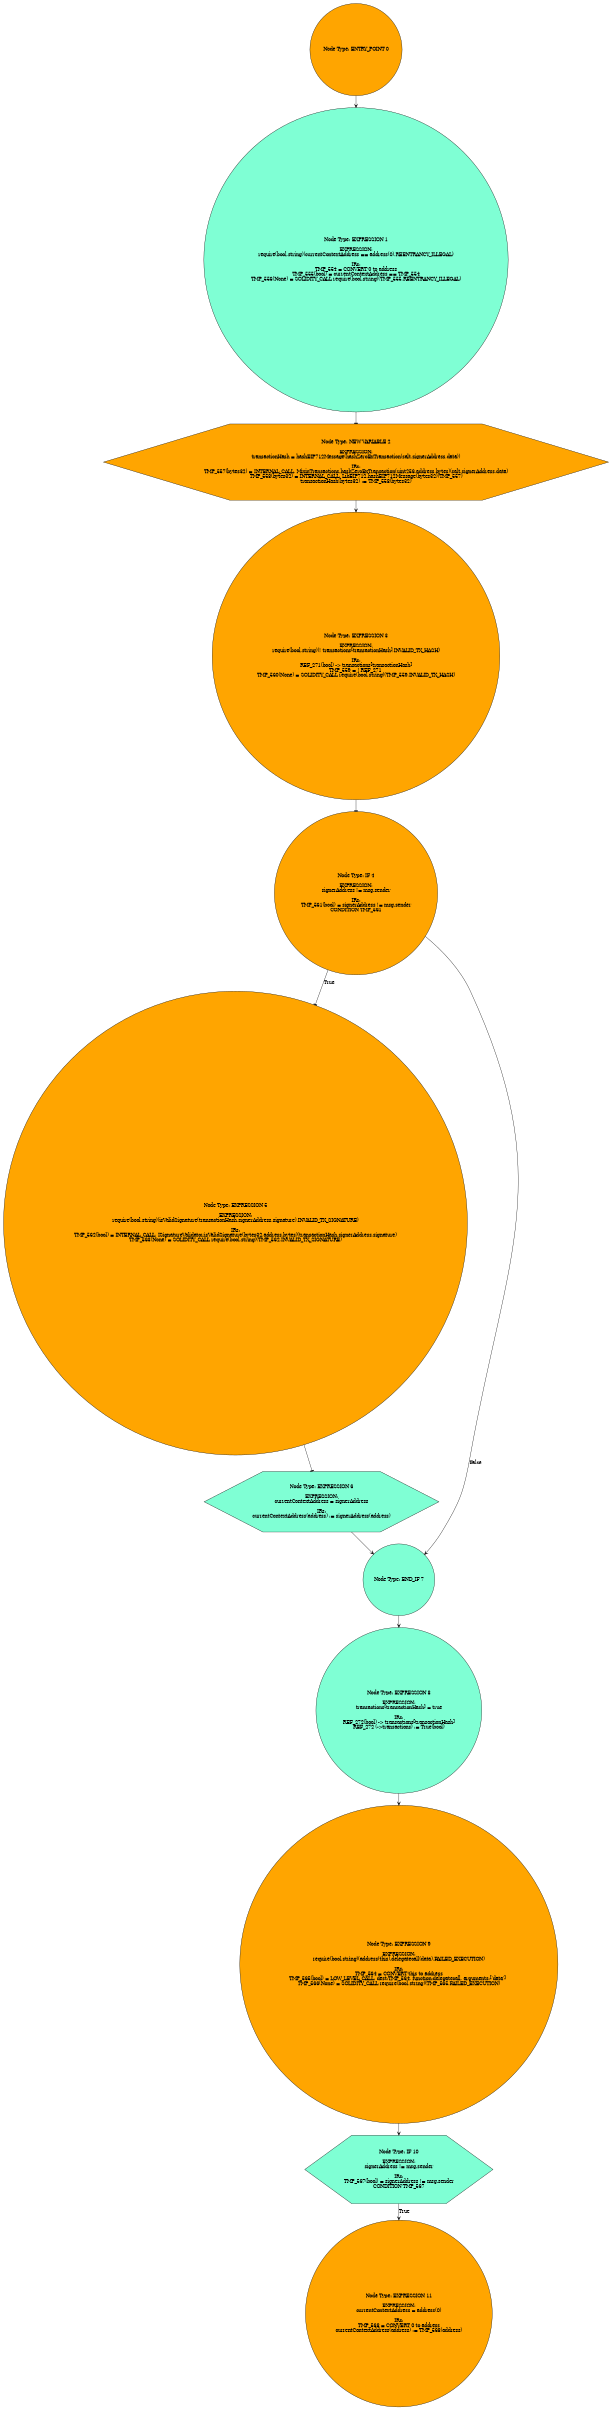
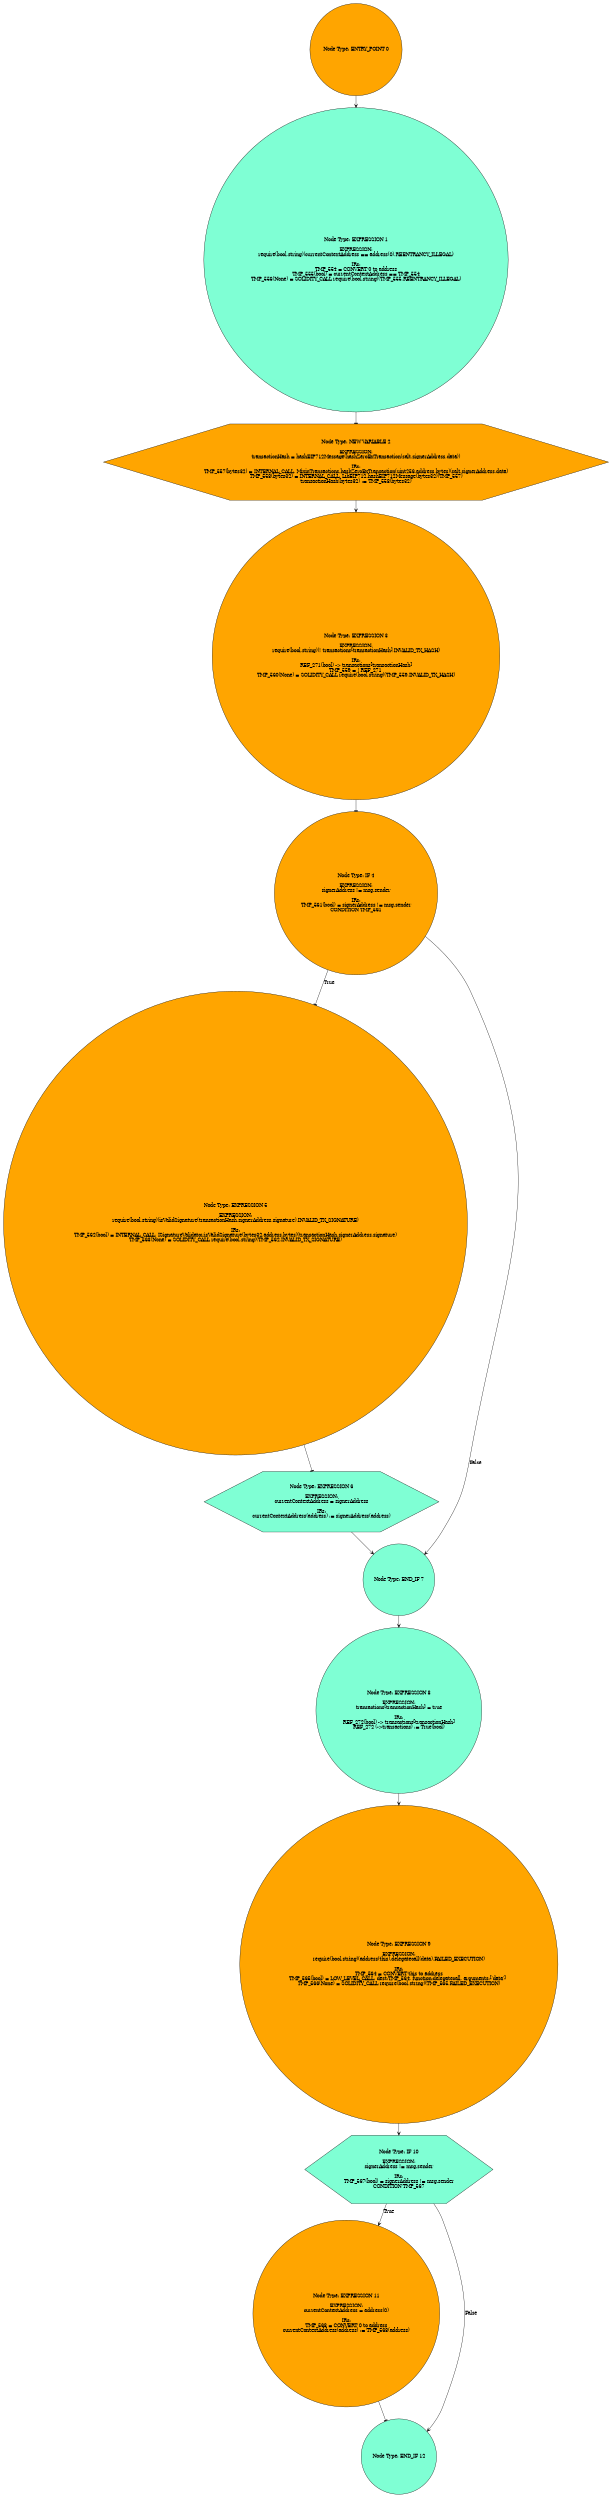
node "Node Type: END_IF 12": added
